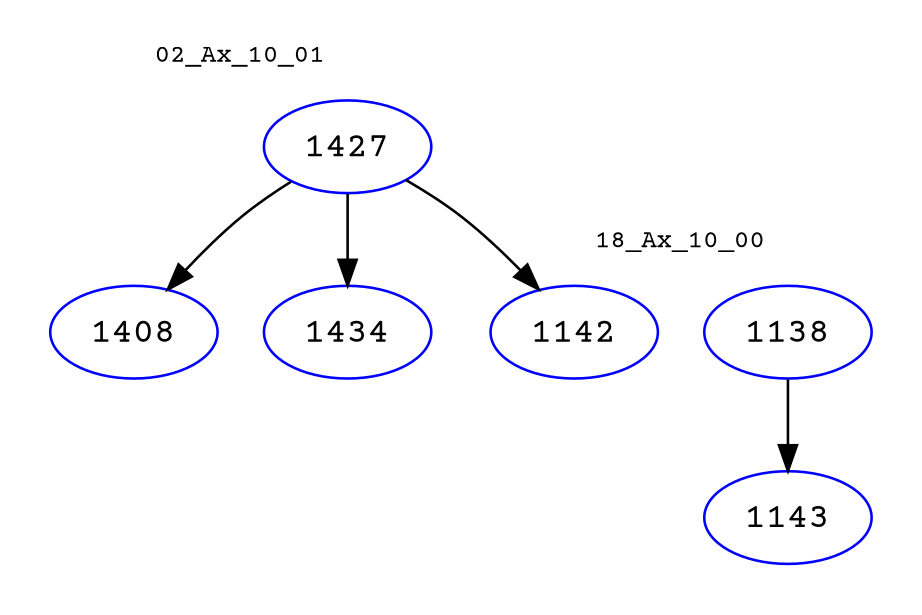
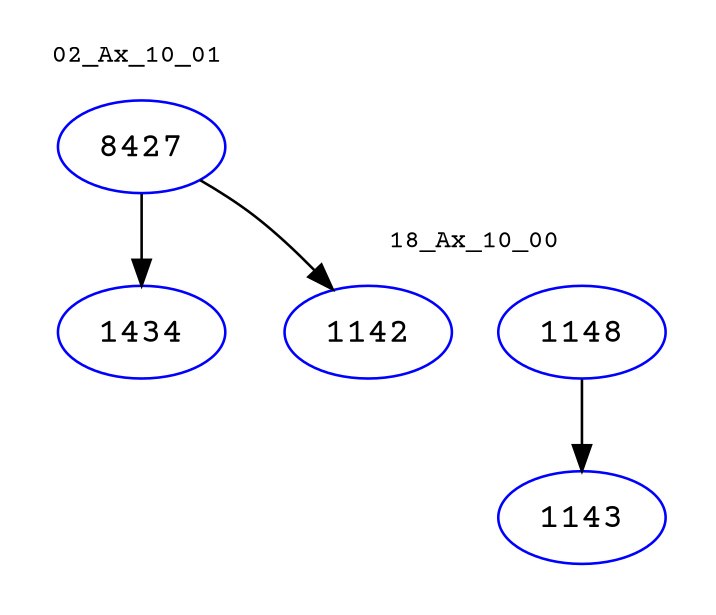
node "1427": label "1427" -> "8427"
node "1408": removed
node "1138": label "1138" -> "1148"
